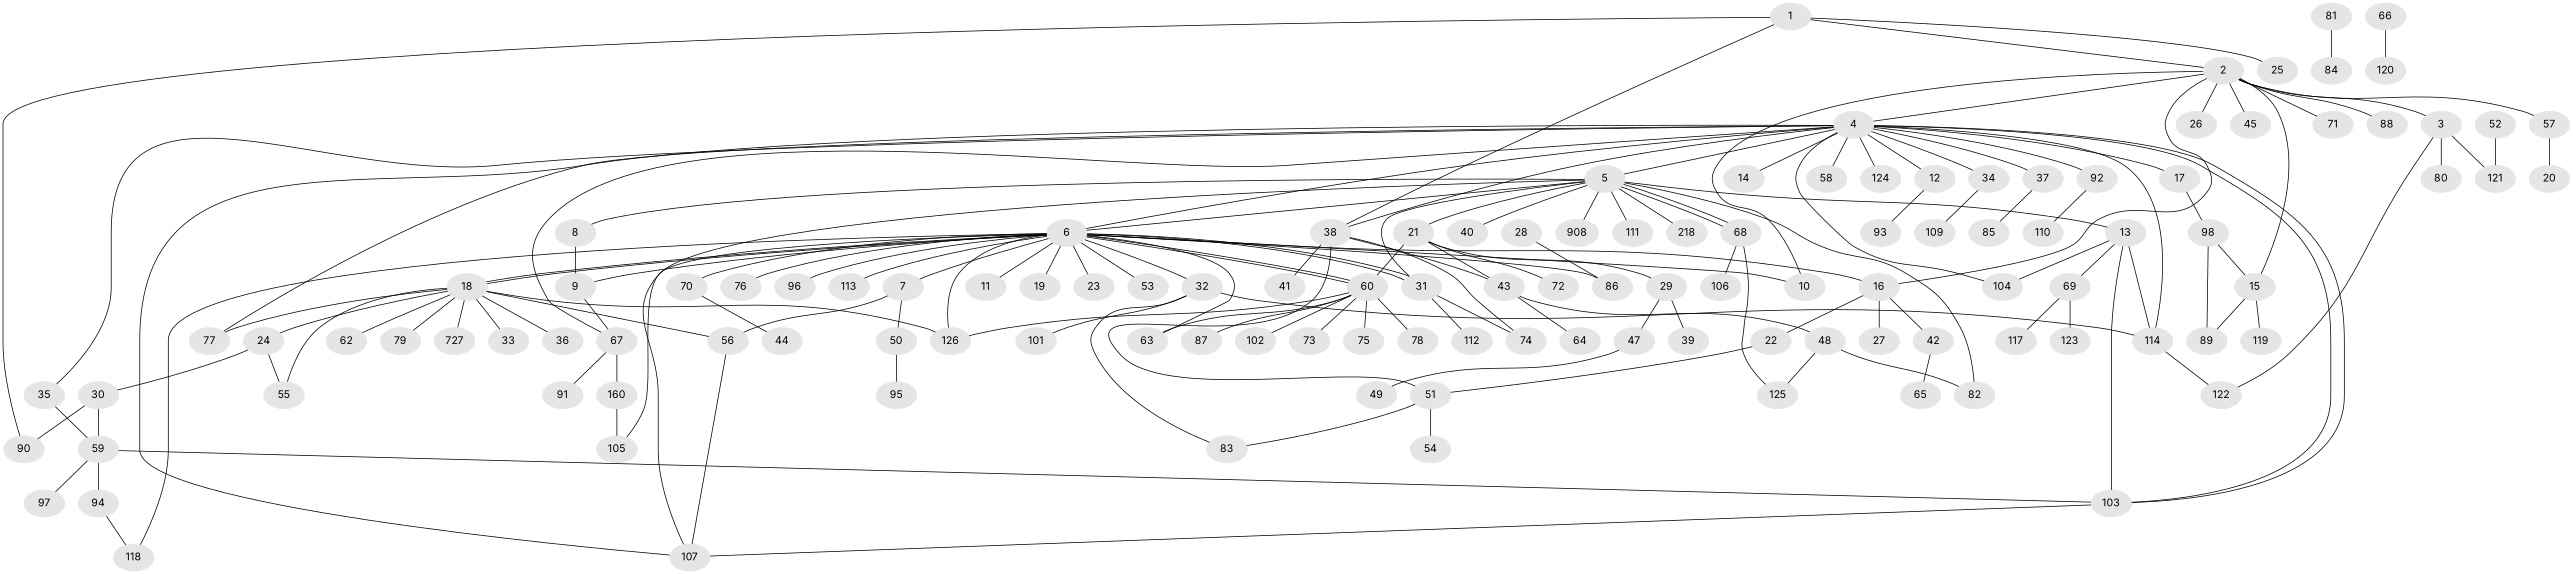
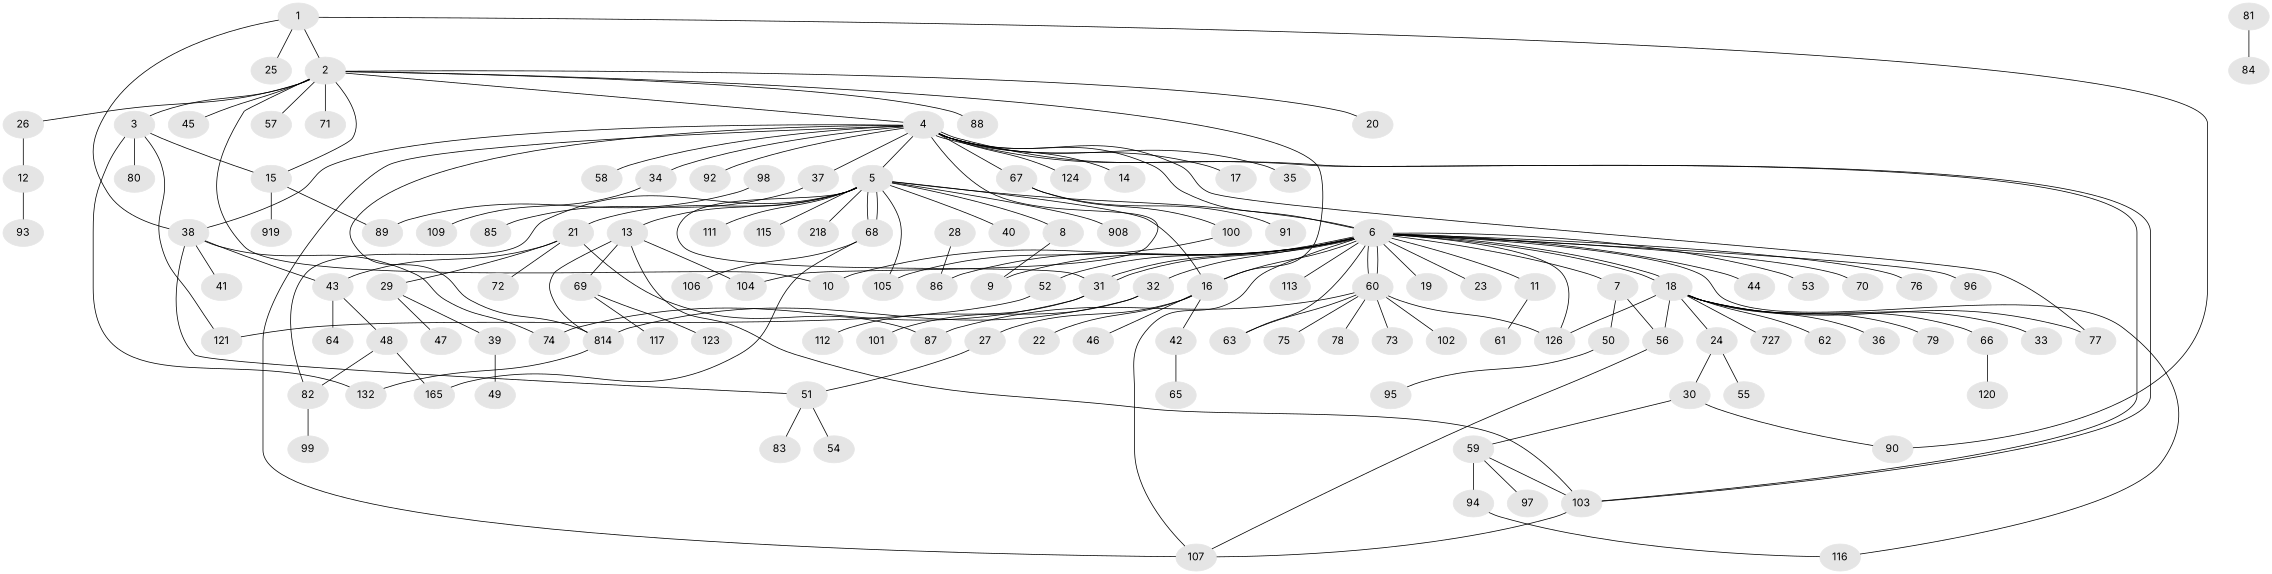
edge "4" -- "12": now "26" -- "12"
edge "57" -- "20": now "2" -- "20"
edge "5" -- "16": added
edge "17" -- "98": removed
node "115": added
node "110": removed
edge "6" -- "52": added
edge "98" -- "15": now "3" -- "15"
edge "21" -- "60": now "21" -- "87"
edge "70" -- "44": now "6" -- "44"
edge "9" -- "67": removed
edge "18" -- "55": now "18" -- "66"
node "46": added
node "61": added
node "114": label "114" -> "814"
node "119": label "119" -> "919"
edge "32" -- "83": removed
edge "47" -- "49": now "39" -- "49"
edge "22" -- "51": now "27" -- "51"
node "160": label "160" -> "100"
node "125": label "125" -> "165"
node "122": label "122" -> "132"
edge "35" -- "59": removed
node "99": added
node "118": label "118" -> "116"
